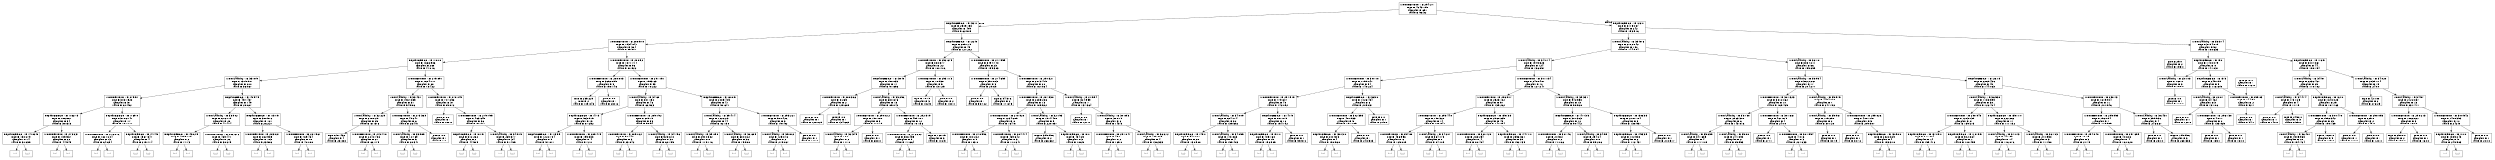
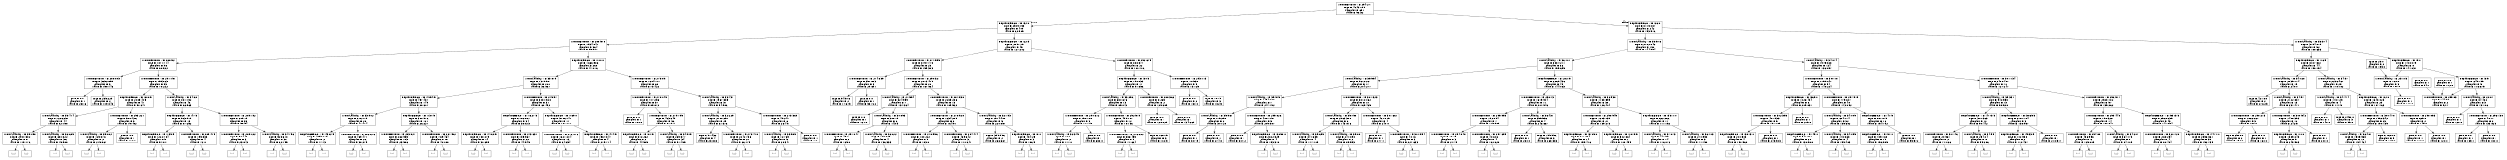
node "mse = 255.229 mse = 2 value = 109.843": label "mse = 255.229 mse = 2 value = 109.843" -> "mse = 255.229 samples = 2 value = 109.843"
edge "WOA_TEMP_K <= 299.83 mse = 744.98 samples = 2 value = 92.7" -> "mse = 0.0 samples = 1 value = 54.1": reversed
node "mse = 0.0 samples = 1 value = 274.8": added
